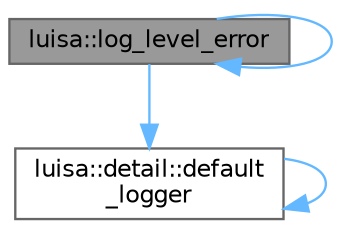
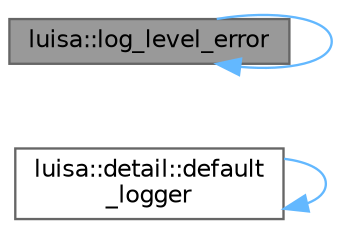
edge "luisa::log_level_error" -> "luisa::detail::default _logger": removed
